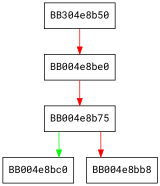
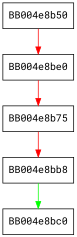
node "BB304e8b50": label "BB304e8b50" -> "BB004e8b50"
edge "BB004e8b75" -> "BB004e8bc0": now "BB004e8bb8" -> "BB004e8bc0"
